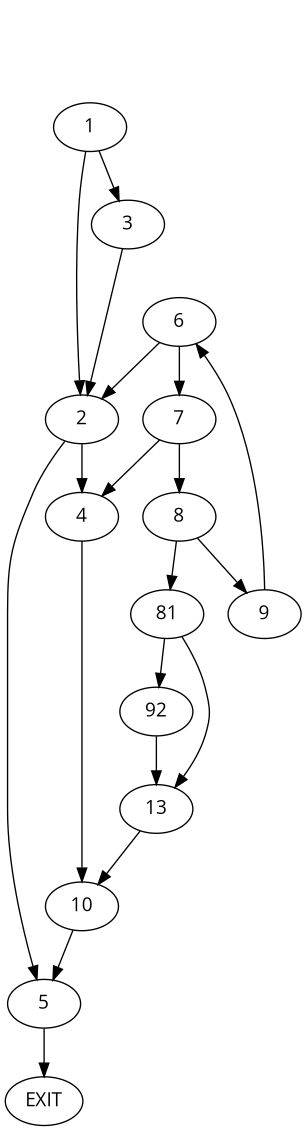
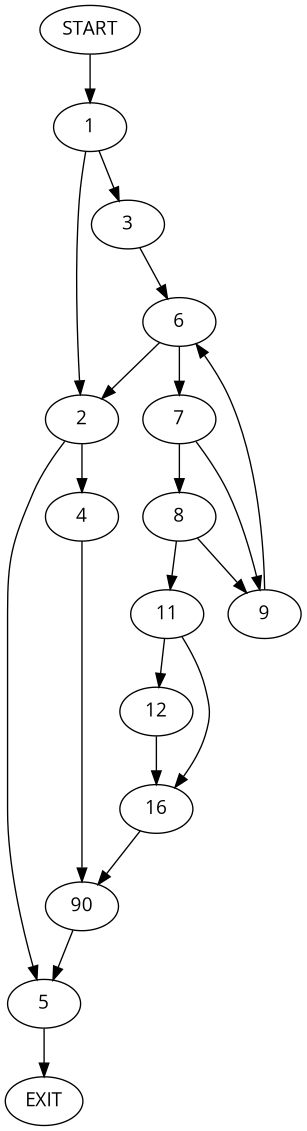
node "START": added
edge "3" -> "2": now "3" -> "6"
edge "7" -> "4": now "7" -> "9"
node "81": label "81" -> "11"
node "92": label "92" -> "12"
node "13": label "13" -> "16"
node "10": label "10" -> "90"
